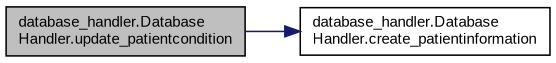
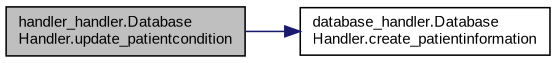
node "database_handler.Database Handler.update_patientcondition": label "database_handler.Database Handler.update_patientcondition" -> "handler_handler.Database Handler.update_patientcondition"
